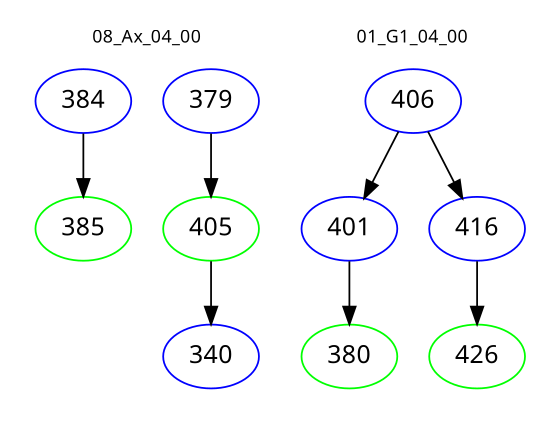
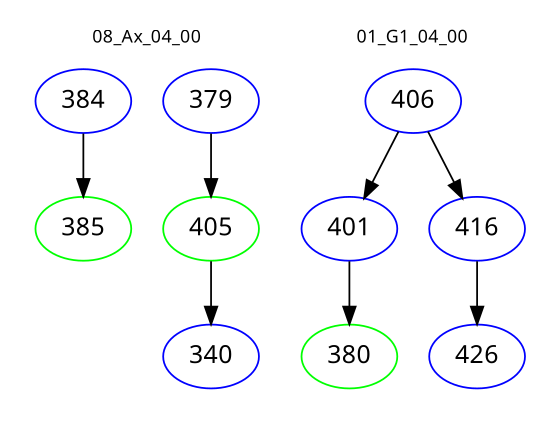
node "426": color green -> blue
